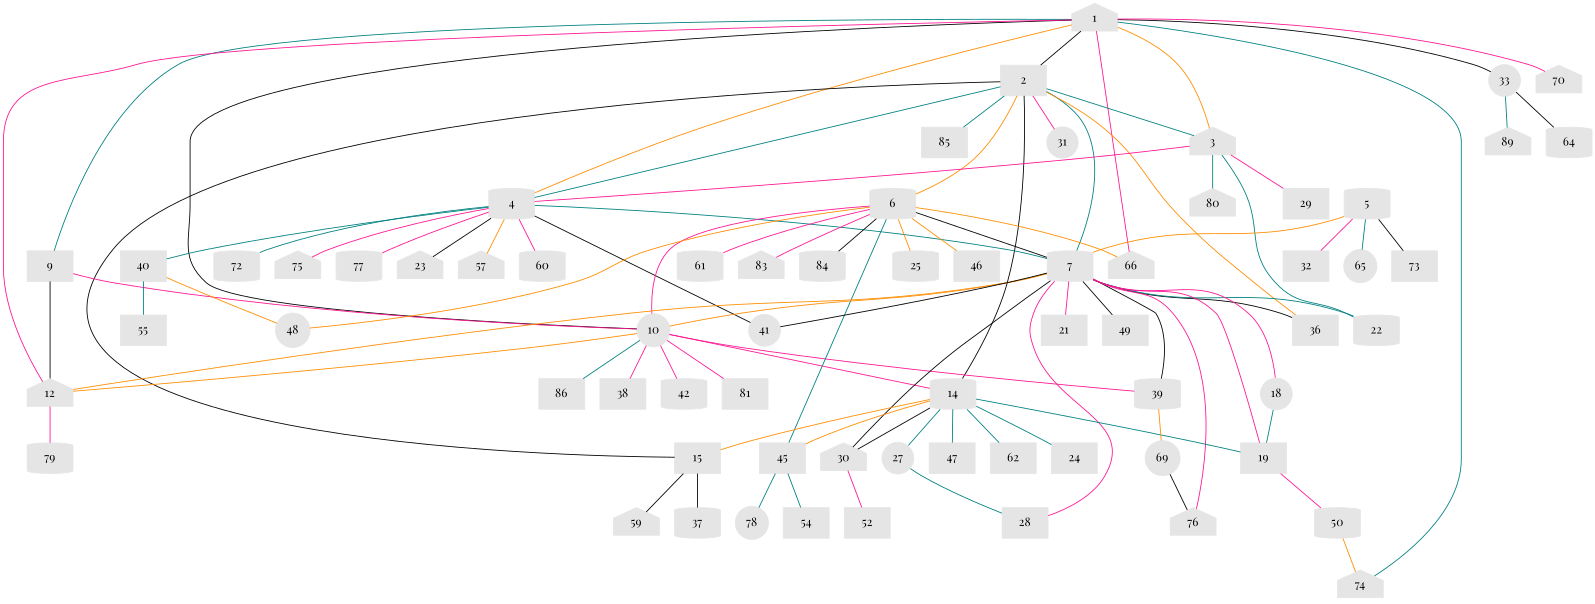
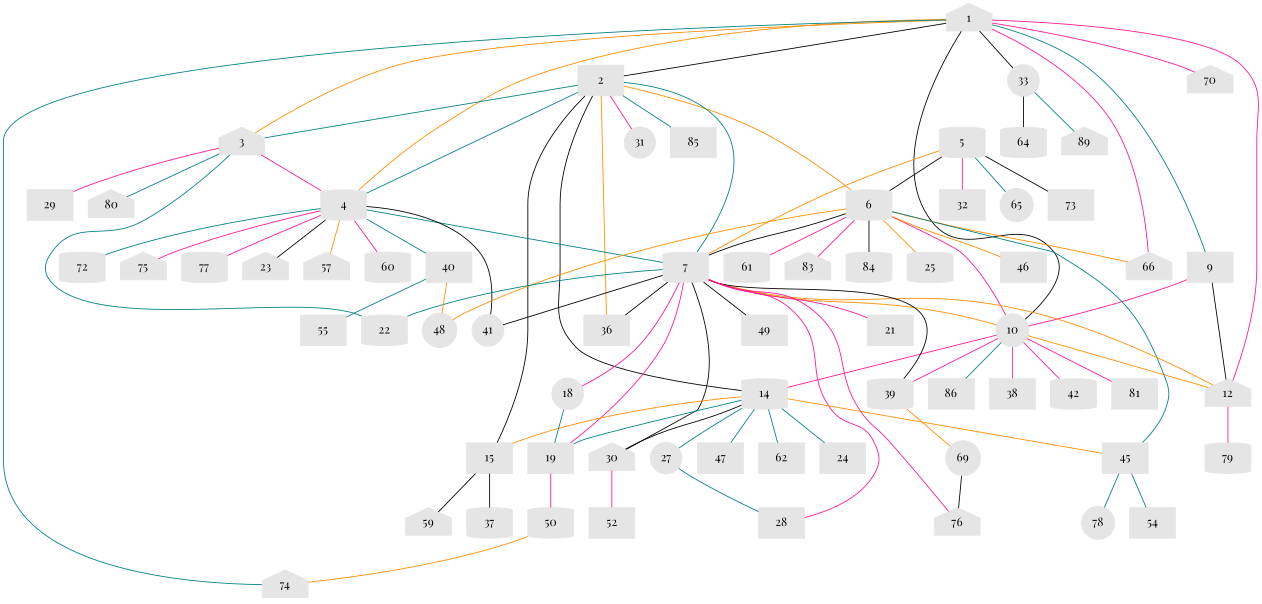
edge "5" -- "6": added
